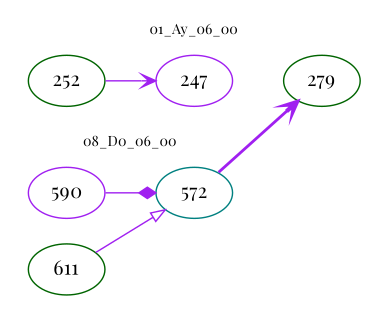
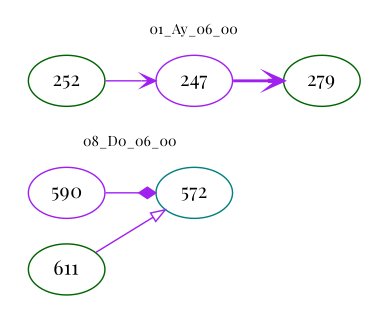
edge "572" -> "279": now "247" -> "279"
